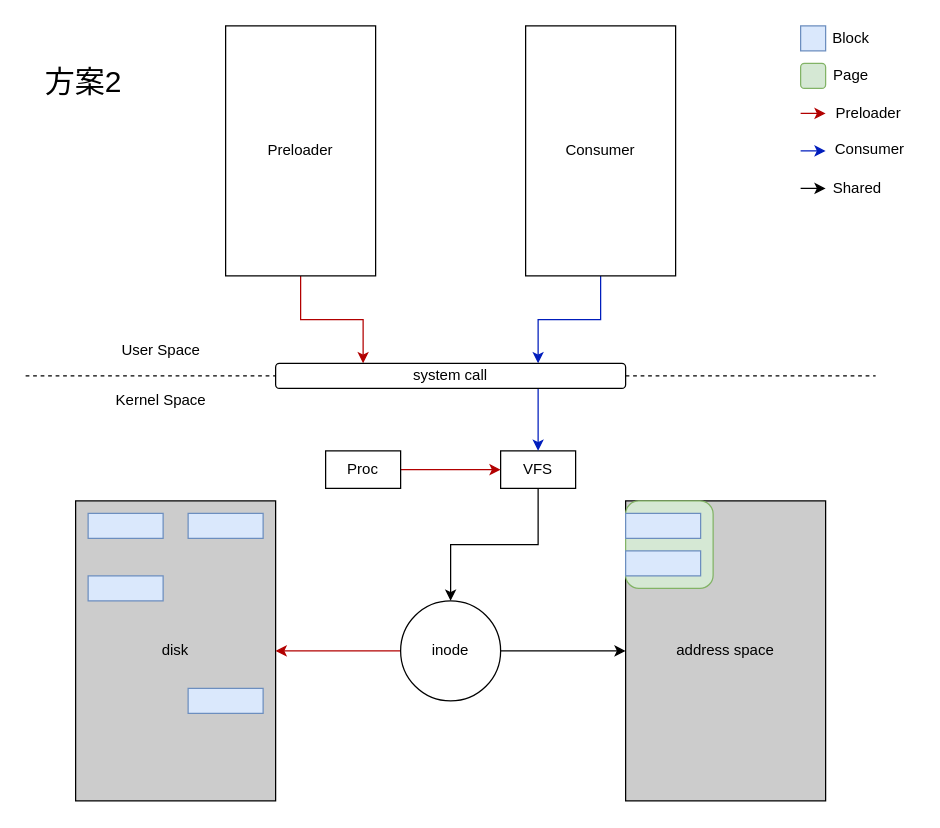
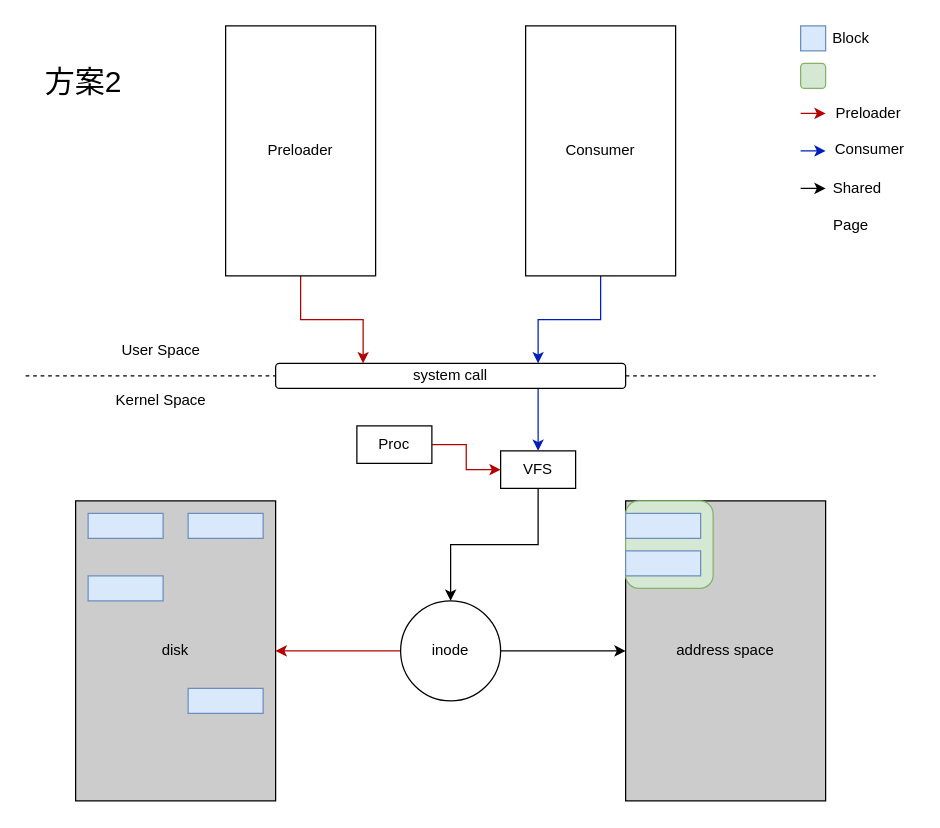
node "Page": moved (851, 76) -> (851, 226)
node "Proc": moved (363, 469) -> (394, 444)
